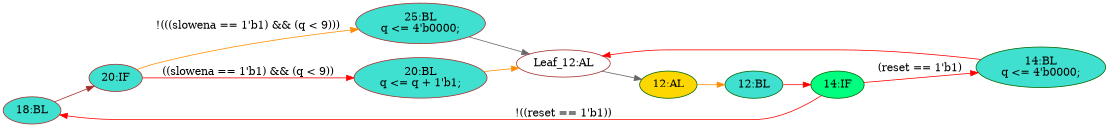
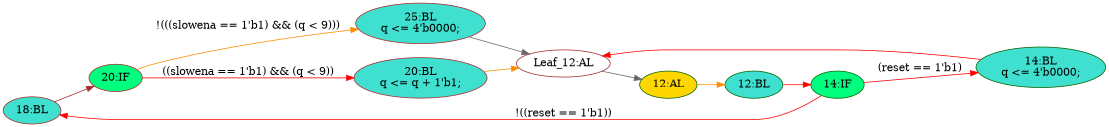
node "20:IF": fillcolor turquoise -> springgreen
